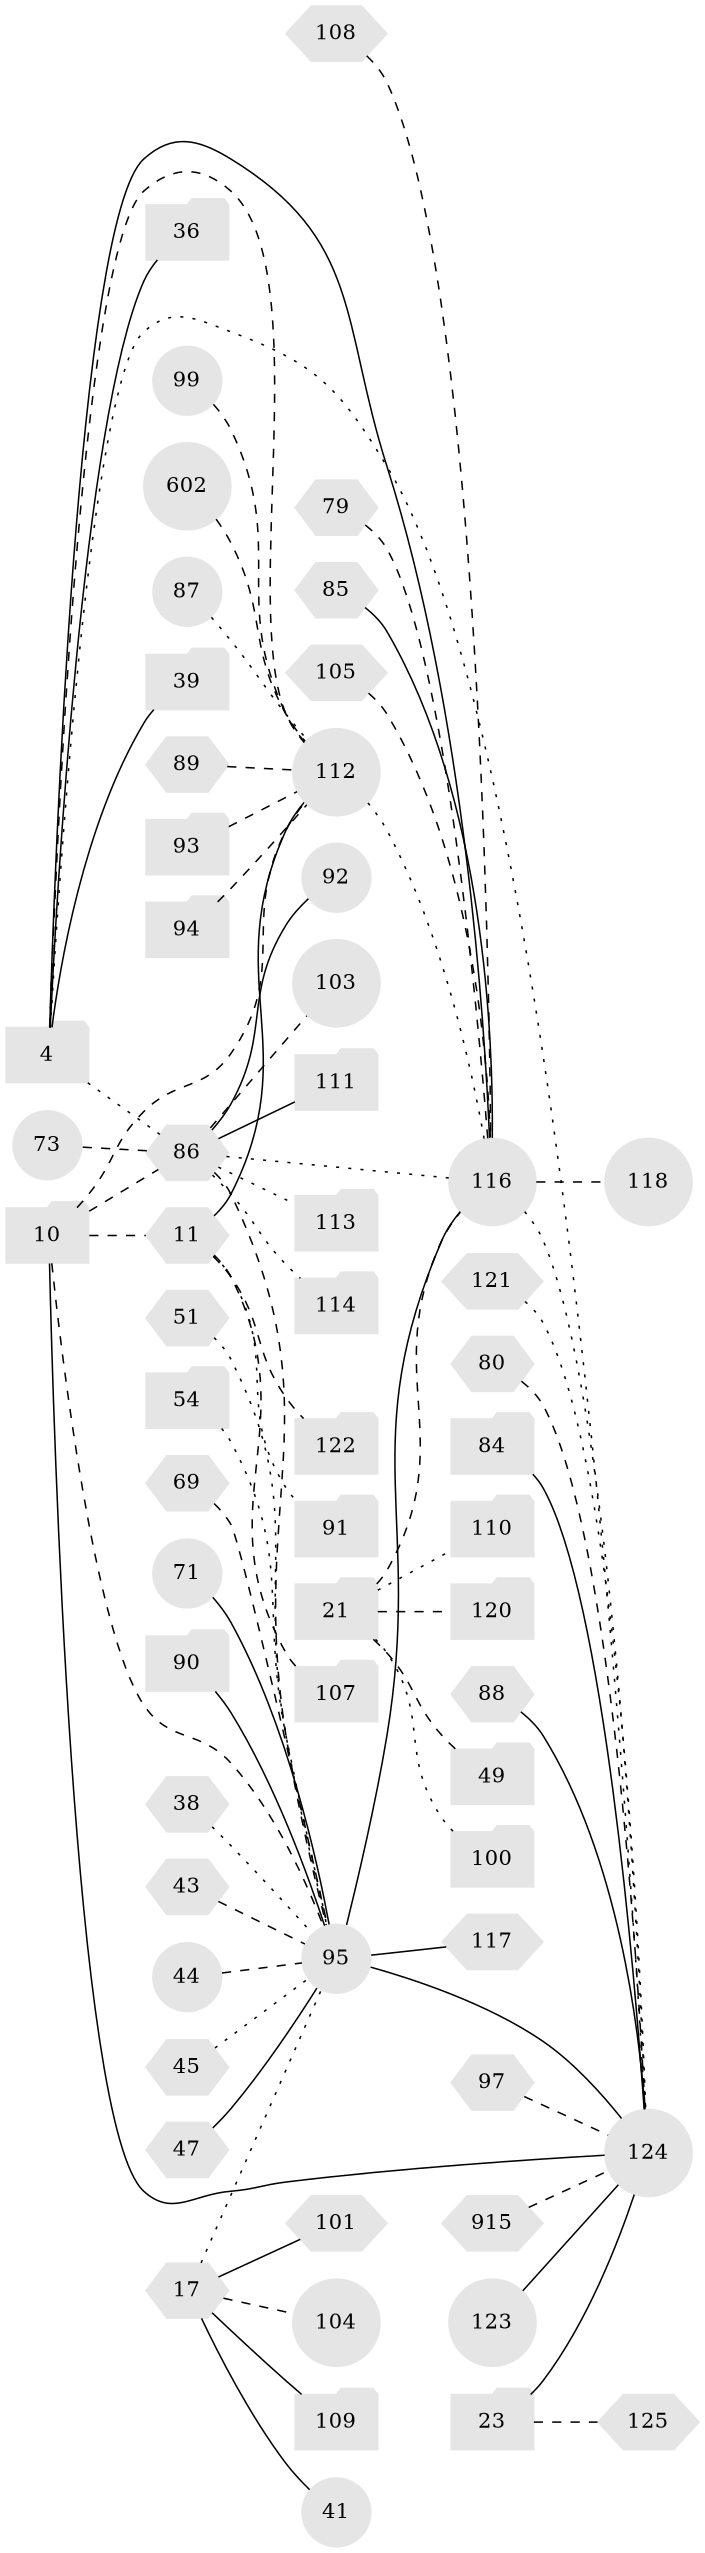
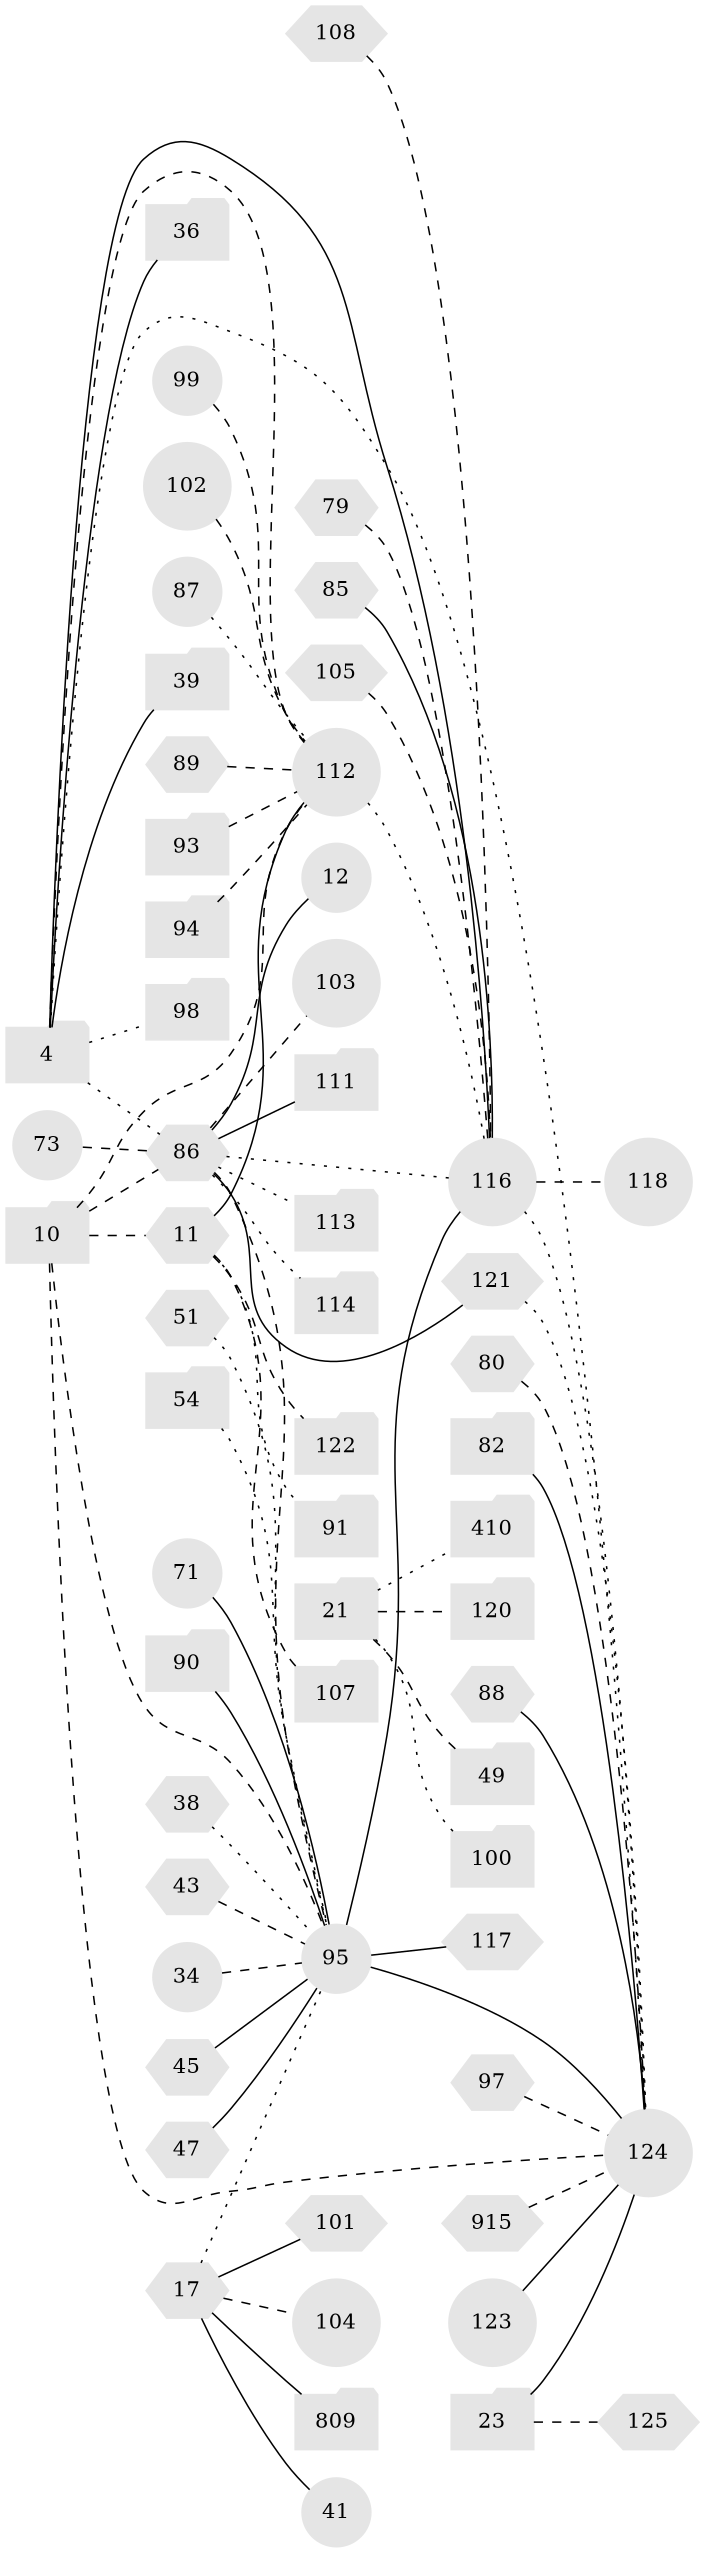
node "602": label "602" -> "102"
node "92": label "92" -> "12"
node "98": added
edge "86" -- "121": added
edge "116" -- "21": removed
node "84": label "84" -> "82"
node "69": removed
node "110": label "110" -> "410"
edge "10" -- "124": style solid -> dashed
node "44": label "44" -> "34"
edge "95" -- "45": style dotted -> solid
node "109": label "109" -> "809"
